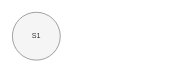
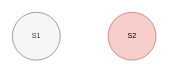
node "S2": added
